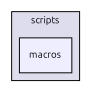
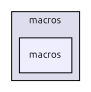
cluster "scripts": label "scripts" -> "macros"
